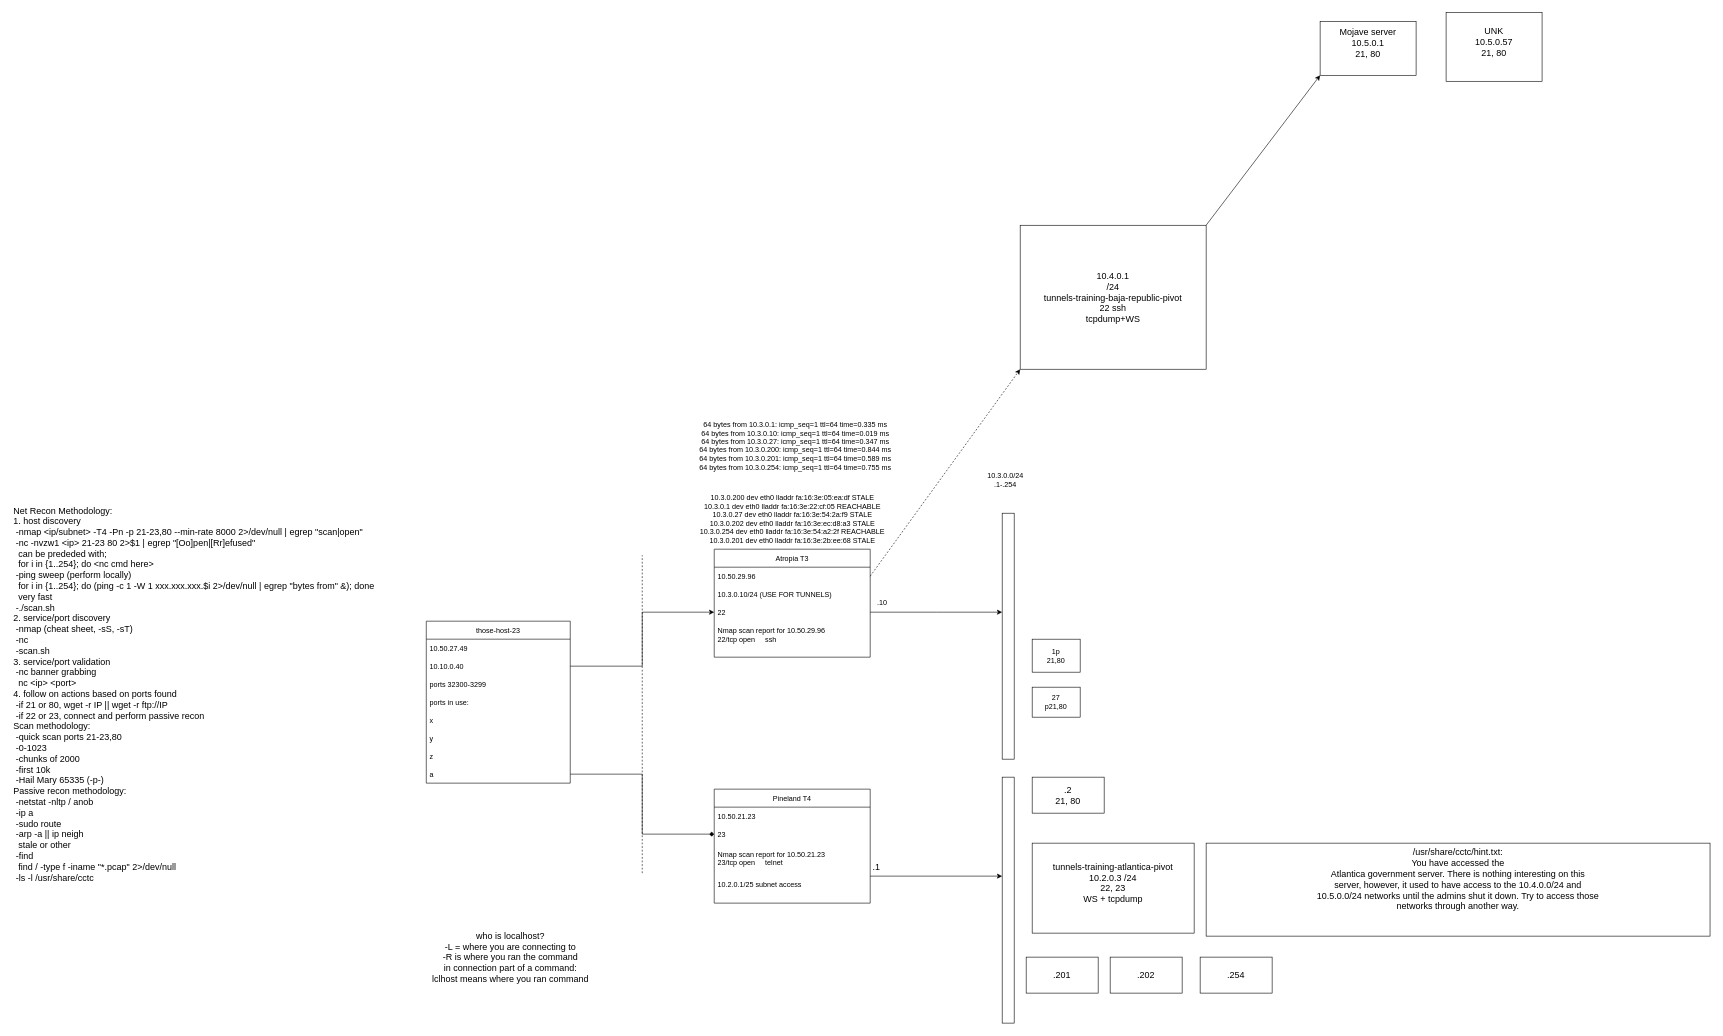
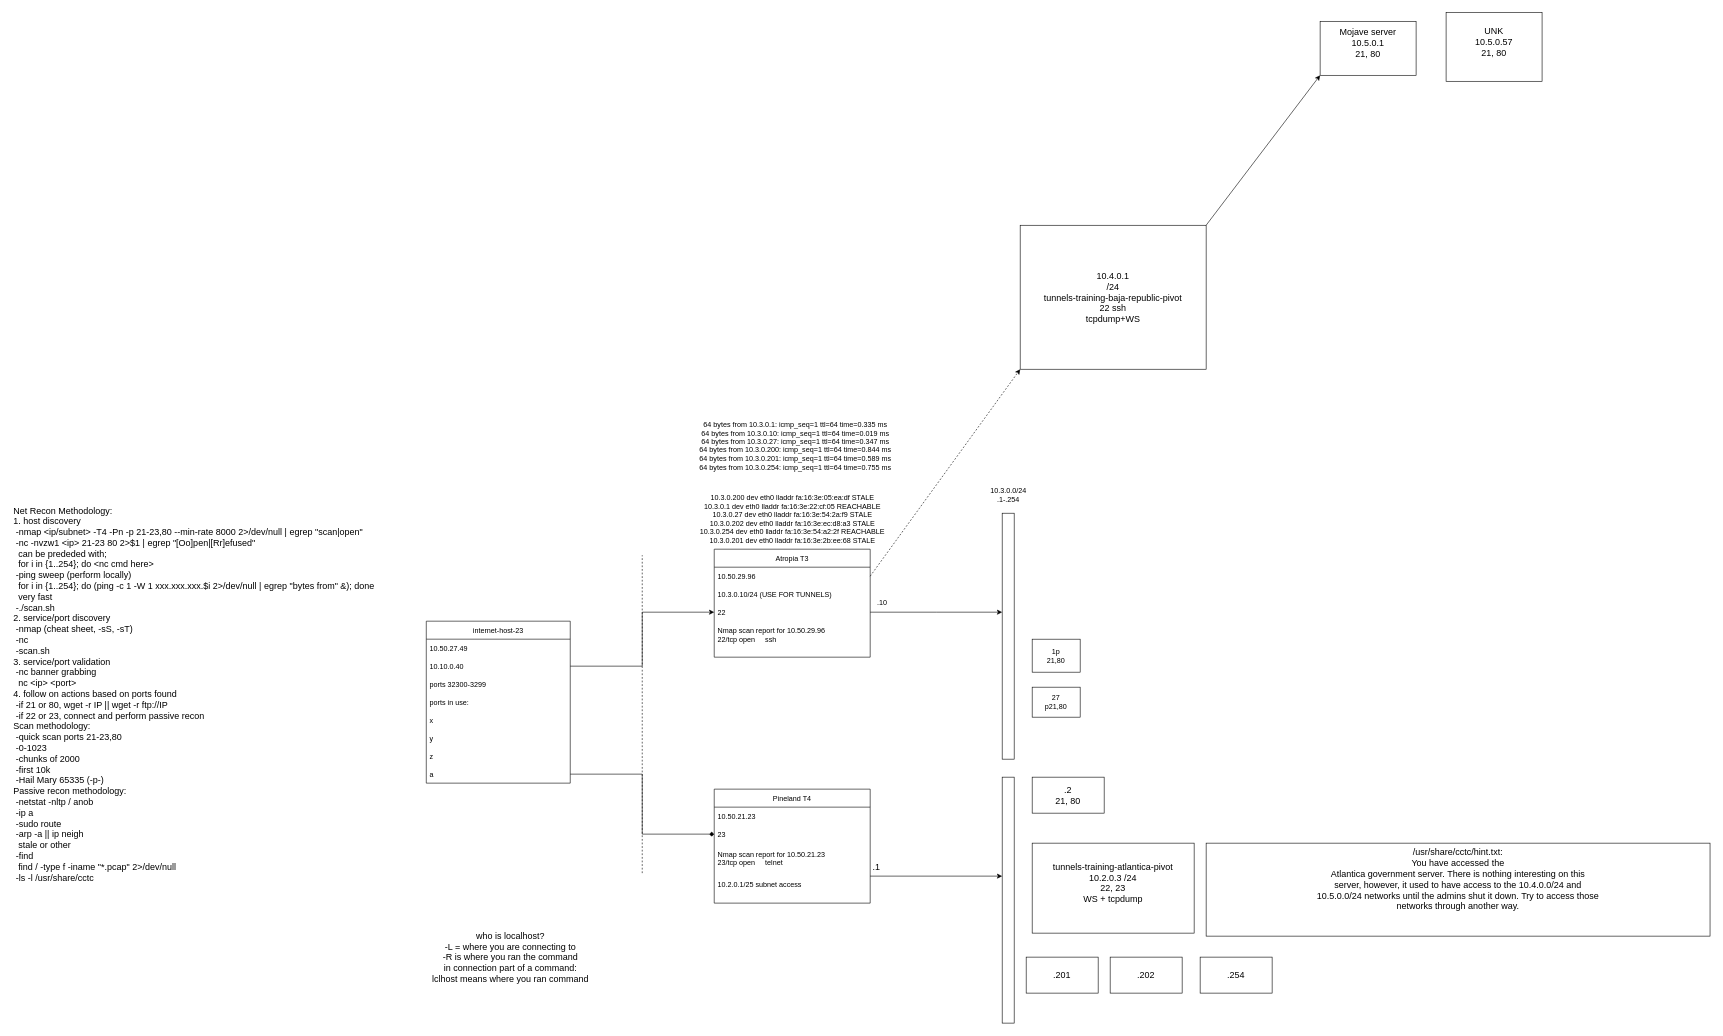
node "10.3.0.0/24 .1-.254": moved (1005, 480) -> (1008, 495)
node "those-host-23": label "those-host-23" -> "internet-host-23"
